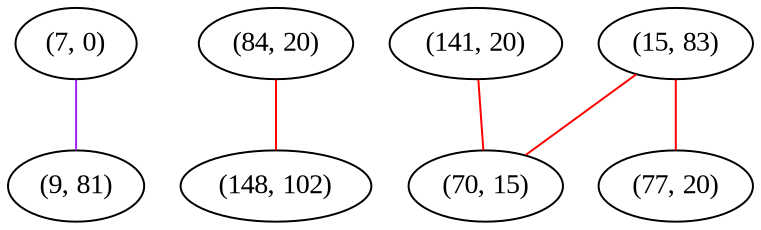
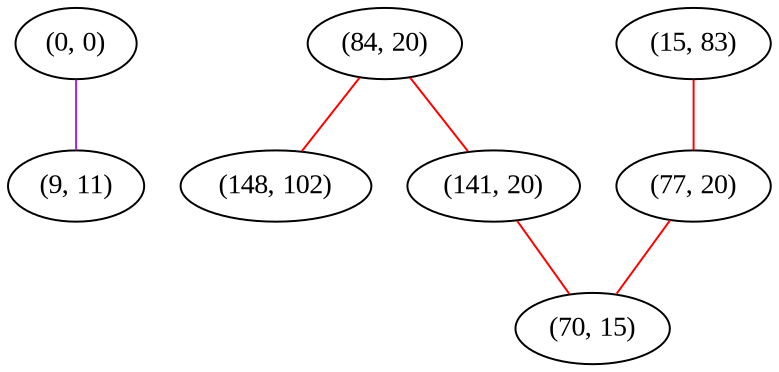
node "(7, 0)": label "(7, 0)" -> "(0, 0)"
edge "(84, 20)" -- "(141, 20)": added
edge "(15, 83)" -- "(70, 15)": now "(77, 20)" -- "(70, 15)"
node "(9, 81)": label "(9, 81)" -> "(9, 11)"
